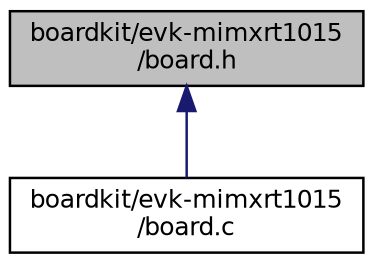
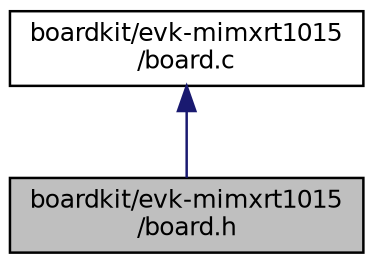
edge "boardkit/evk-mimxrt1015 /board.c" -> "boardkit/evk-mimxrt1015 /board.h": reversed
